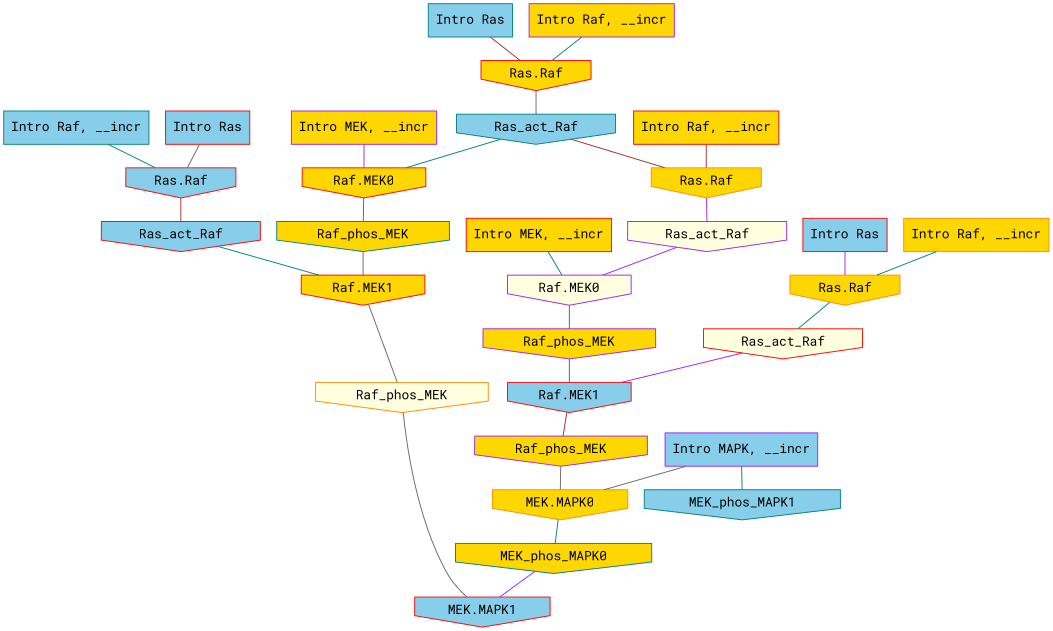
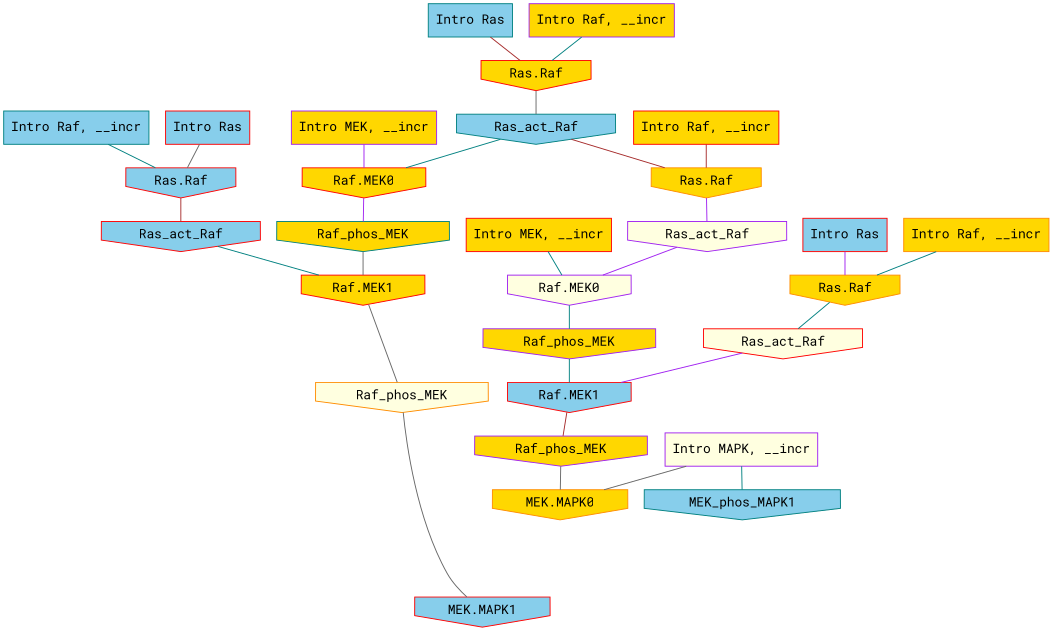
node "Intro MAPK, __incr": fillcolor skyblue -> lightyellow
node "MEK_phos_MAPK0": removed
